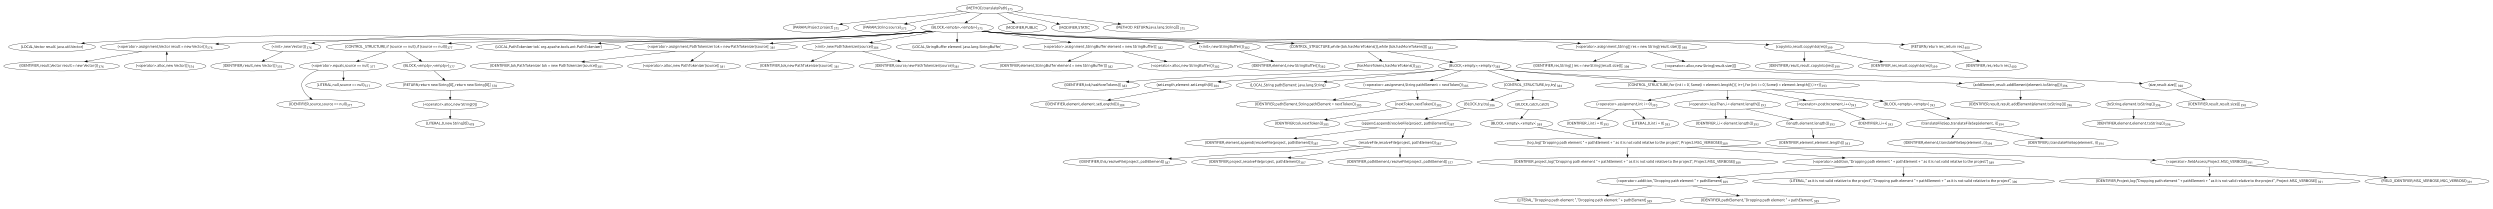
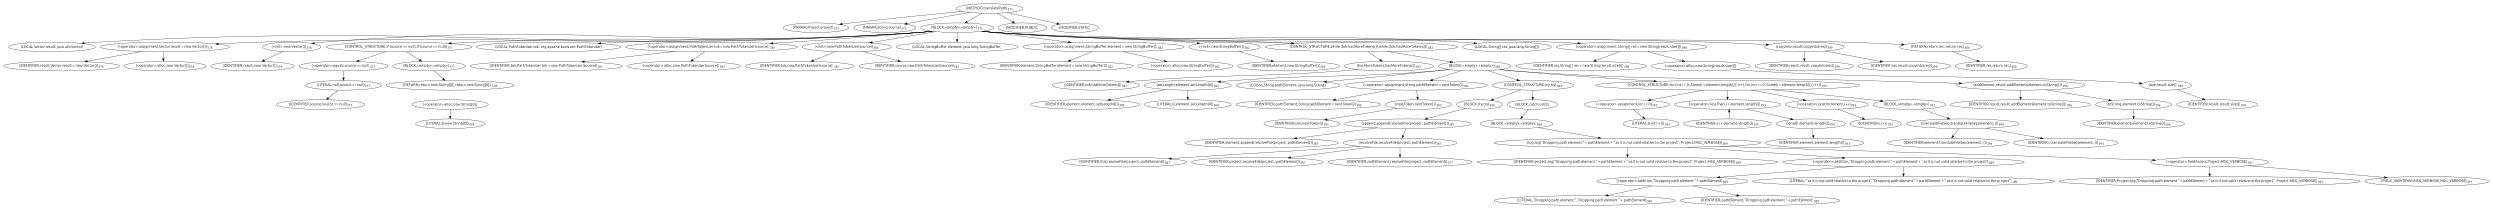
node "(METHOD_RETURN,java.lang.String[])": removed
node "(LOCAL,String[] res: java.lang.String[])": added
edge "(<operator>.alloc,new Vector())" -> "(<operator>.assignment,Vector result = new Vector())": reversed
edge "(<operator>.equals,source == null)" -> "(IDENTIFIER,source,source == null)": now "(LITERAL,null,source == null)" -> "(IDENTIFIER,source,source == null)"
edge "(RETURN,return new String[0];,return new String[0];)" -> "(<operator>.alloc,new String[0])": removed
edge "(addElement,result.addElement(element.toString()))" -> "(toString,element.toString())": added
node "(LITERAL,0,element.setLength(0))": added
edge "(<operator>.lessThan,i < element.length())" -> "(IDENTIFIER,i,i < element.length())": reversed
node "(IDENTIFIER,i,int i = 0)": removed
